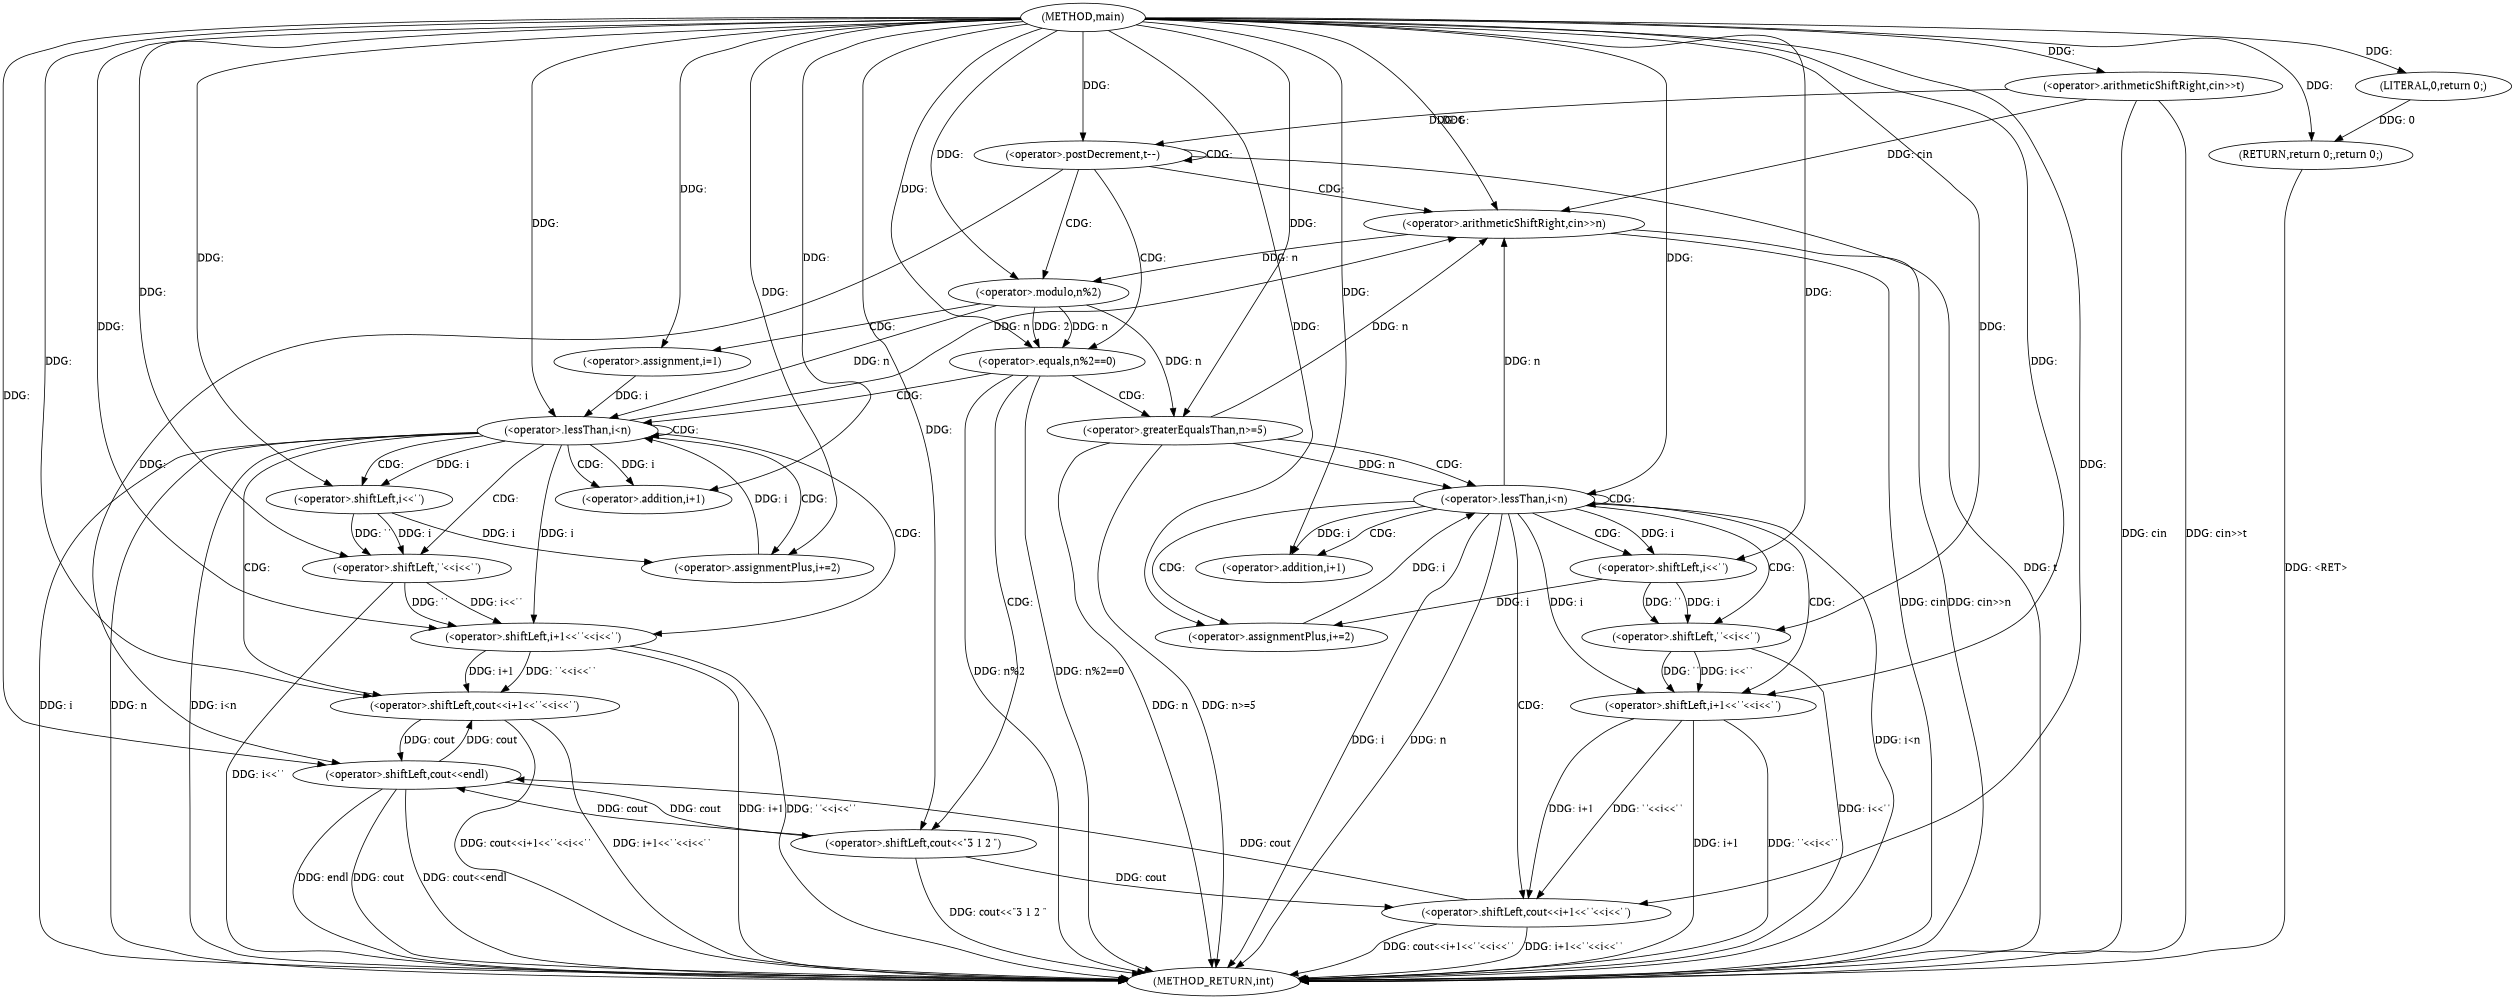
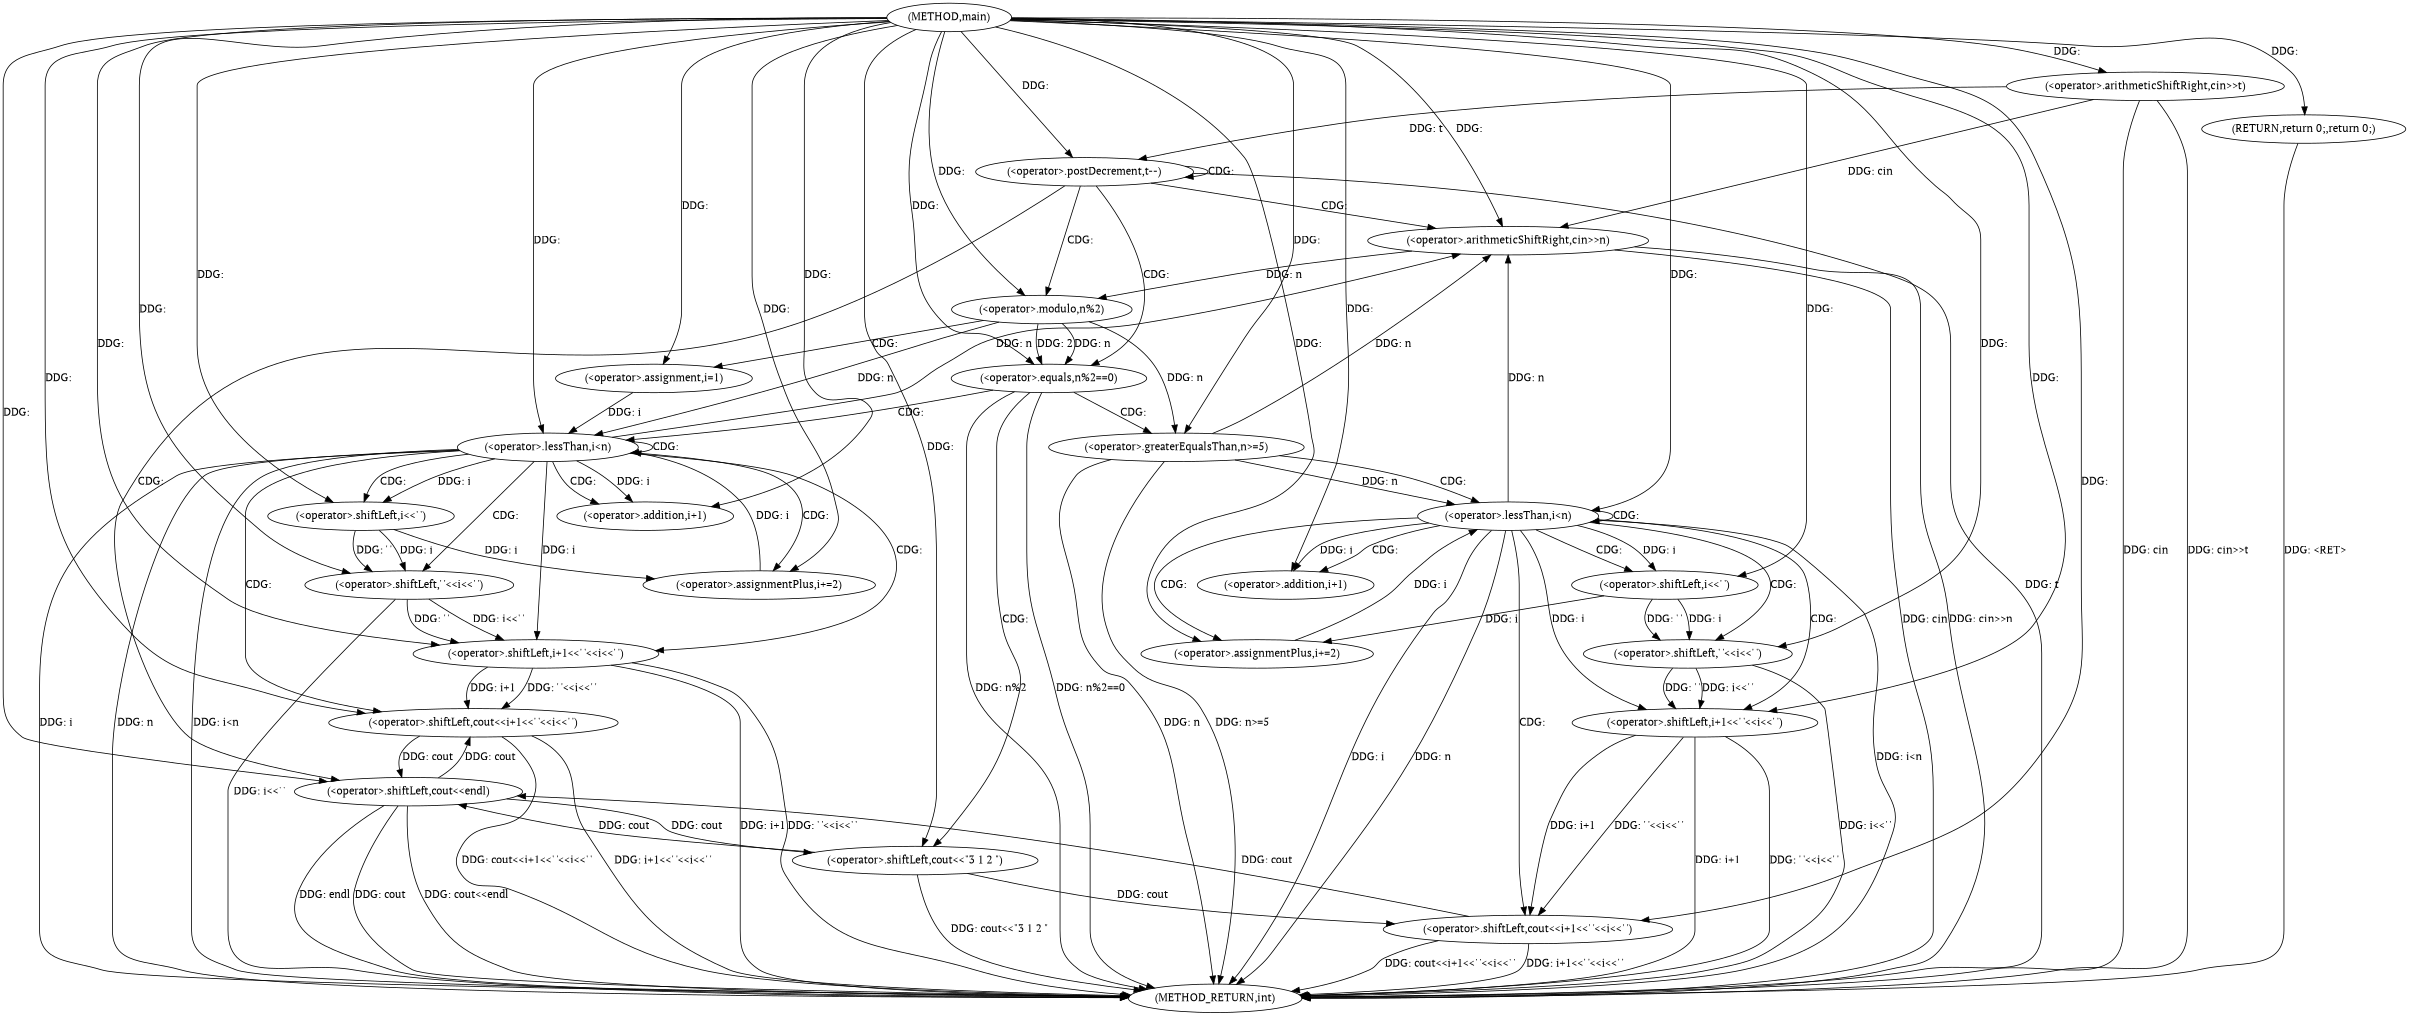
node "(LITERAL,0,return 0;)": removed
edge "(<operator>.postDecrement,t--)" -> "(<operator>.shiftLeft,cout<<endl)": label "DDG: " -> "CDG: "
